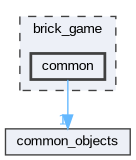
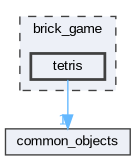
node "common": label "common" -> "tetris"
